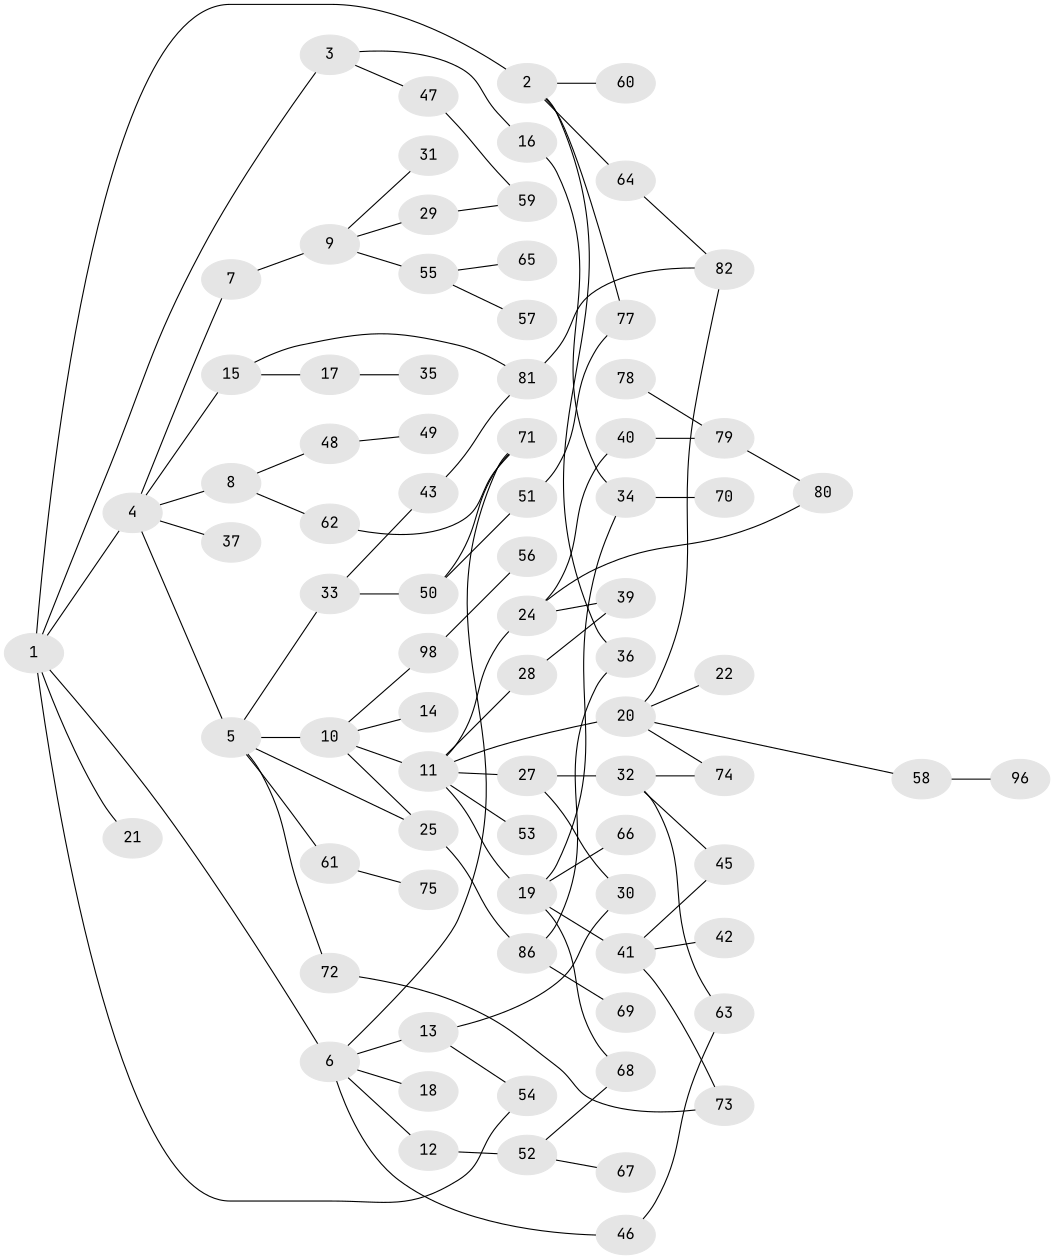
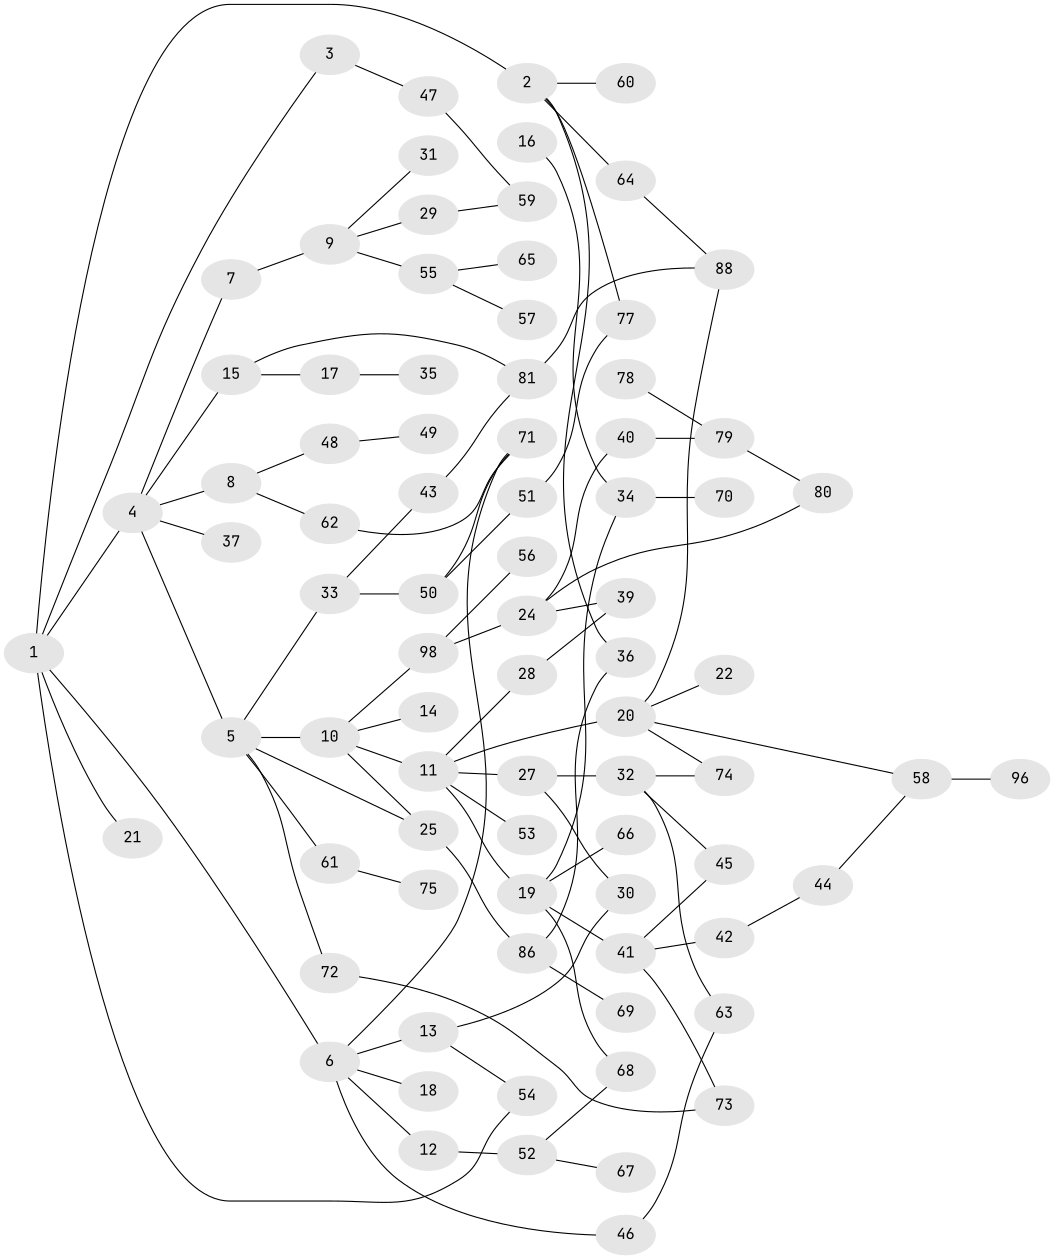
edge "3" -- "16": removed
node "82": label "82" -> "88"
edge "24" -- "11": now "24" -- "98"
node "44": added
